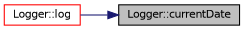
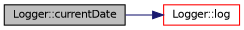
edge "Logger::log" -> "Logger::currentDate": reversed
